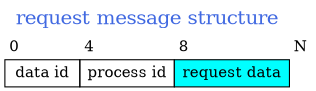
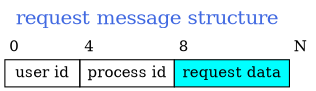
node "request message structure": text "data id" -> "user id"
